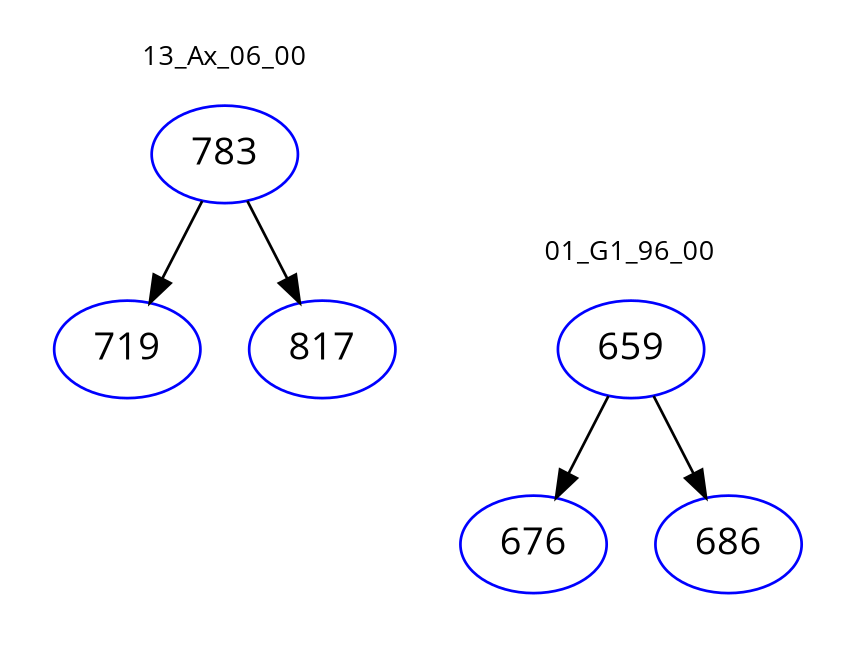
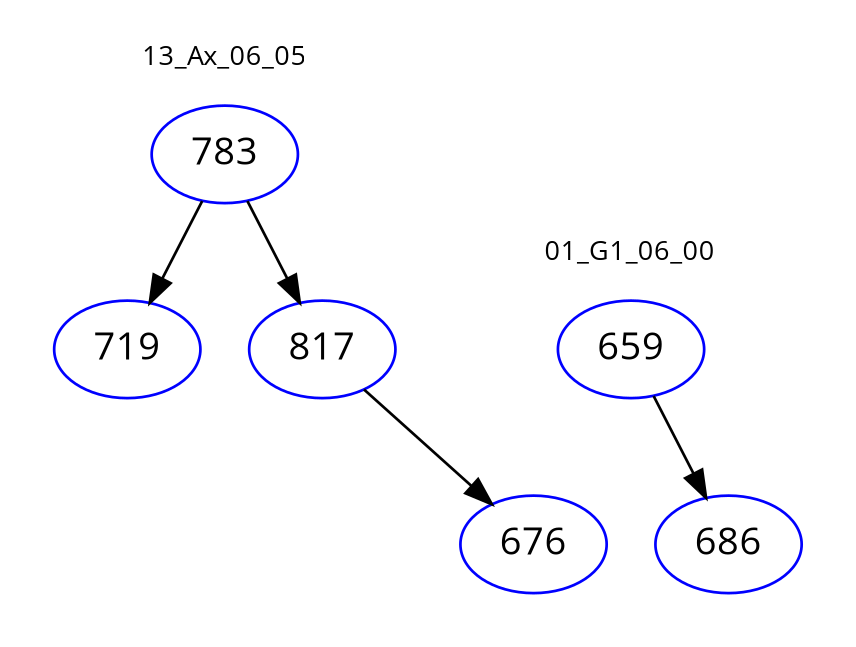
cluster "13_Ax_06_00": label "13_Ax_06_00" -> "13_Ax_06_05"
cluster "01_G1_96_00": label "01_G1_96_00" -> "01_G1_06_00"
edge "659" -> "676": now "817" -> "676"
